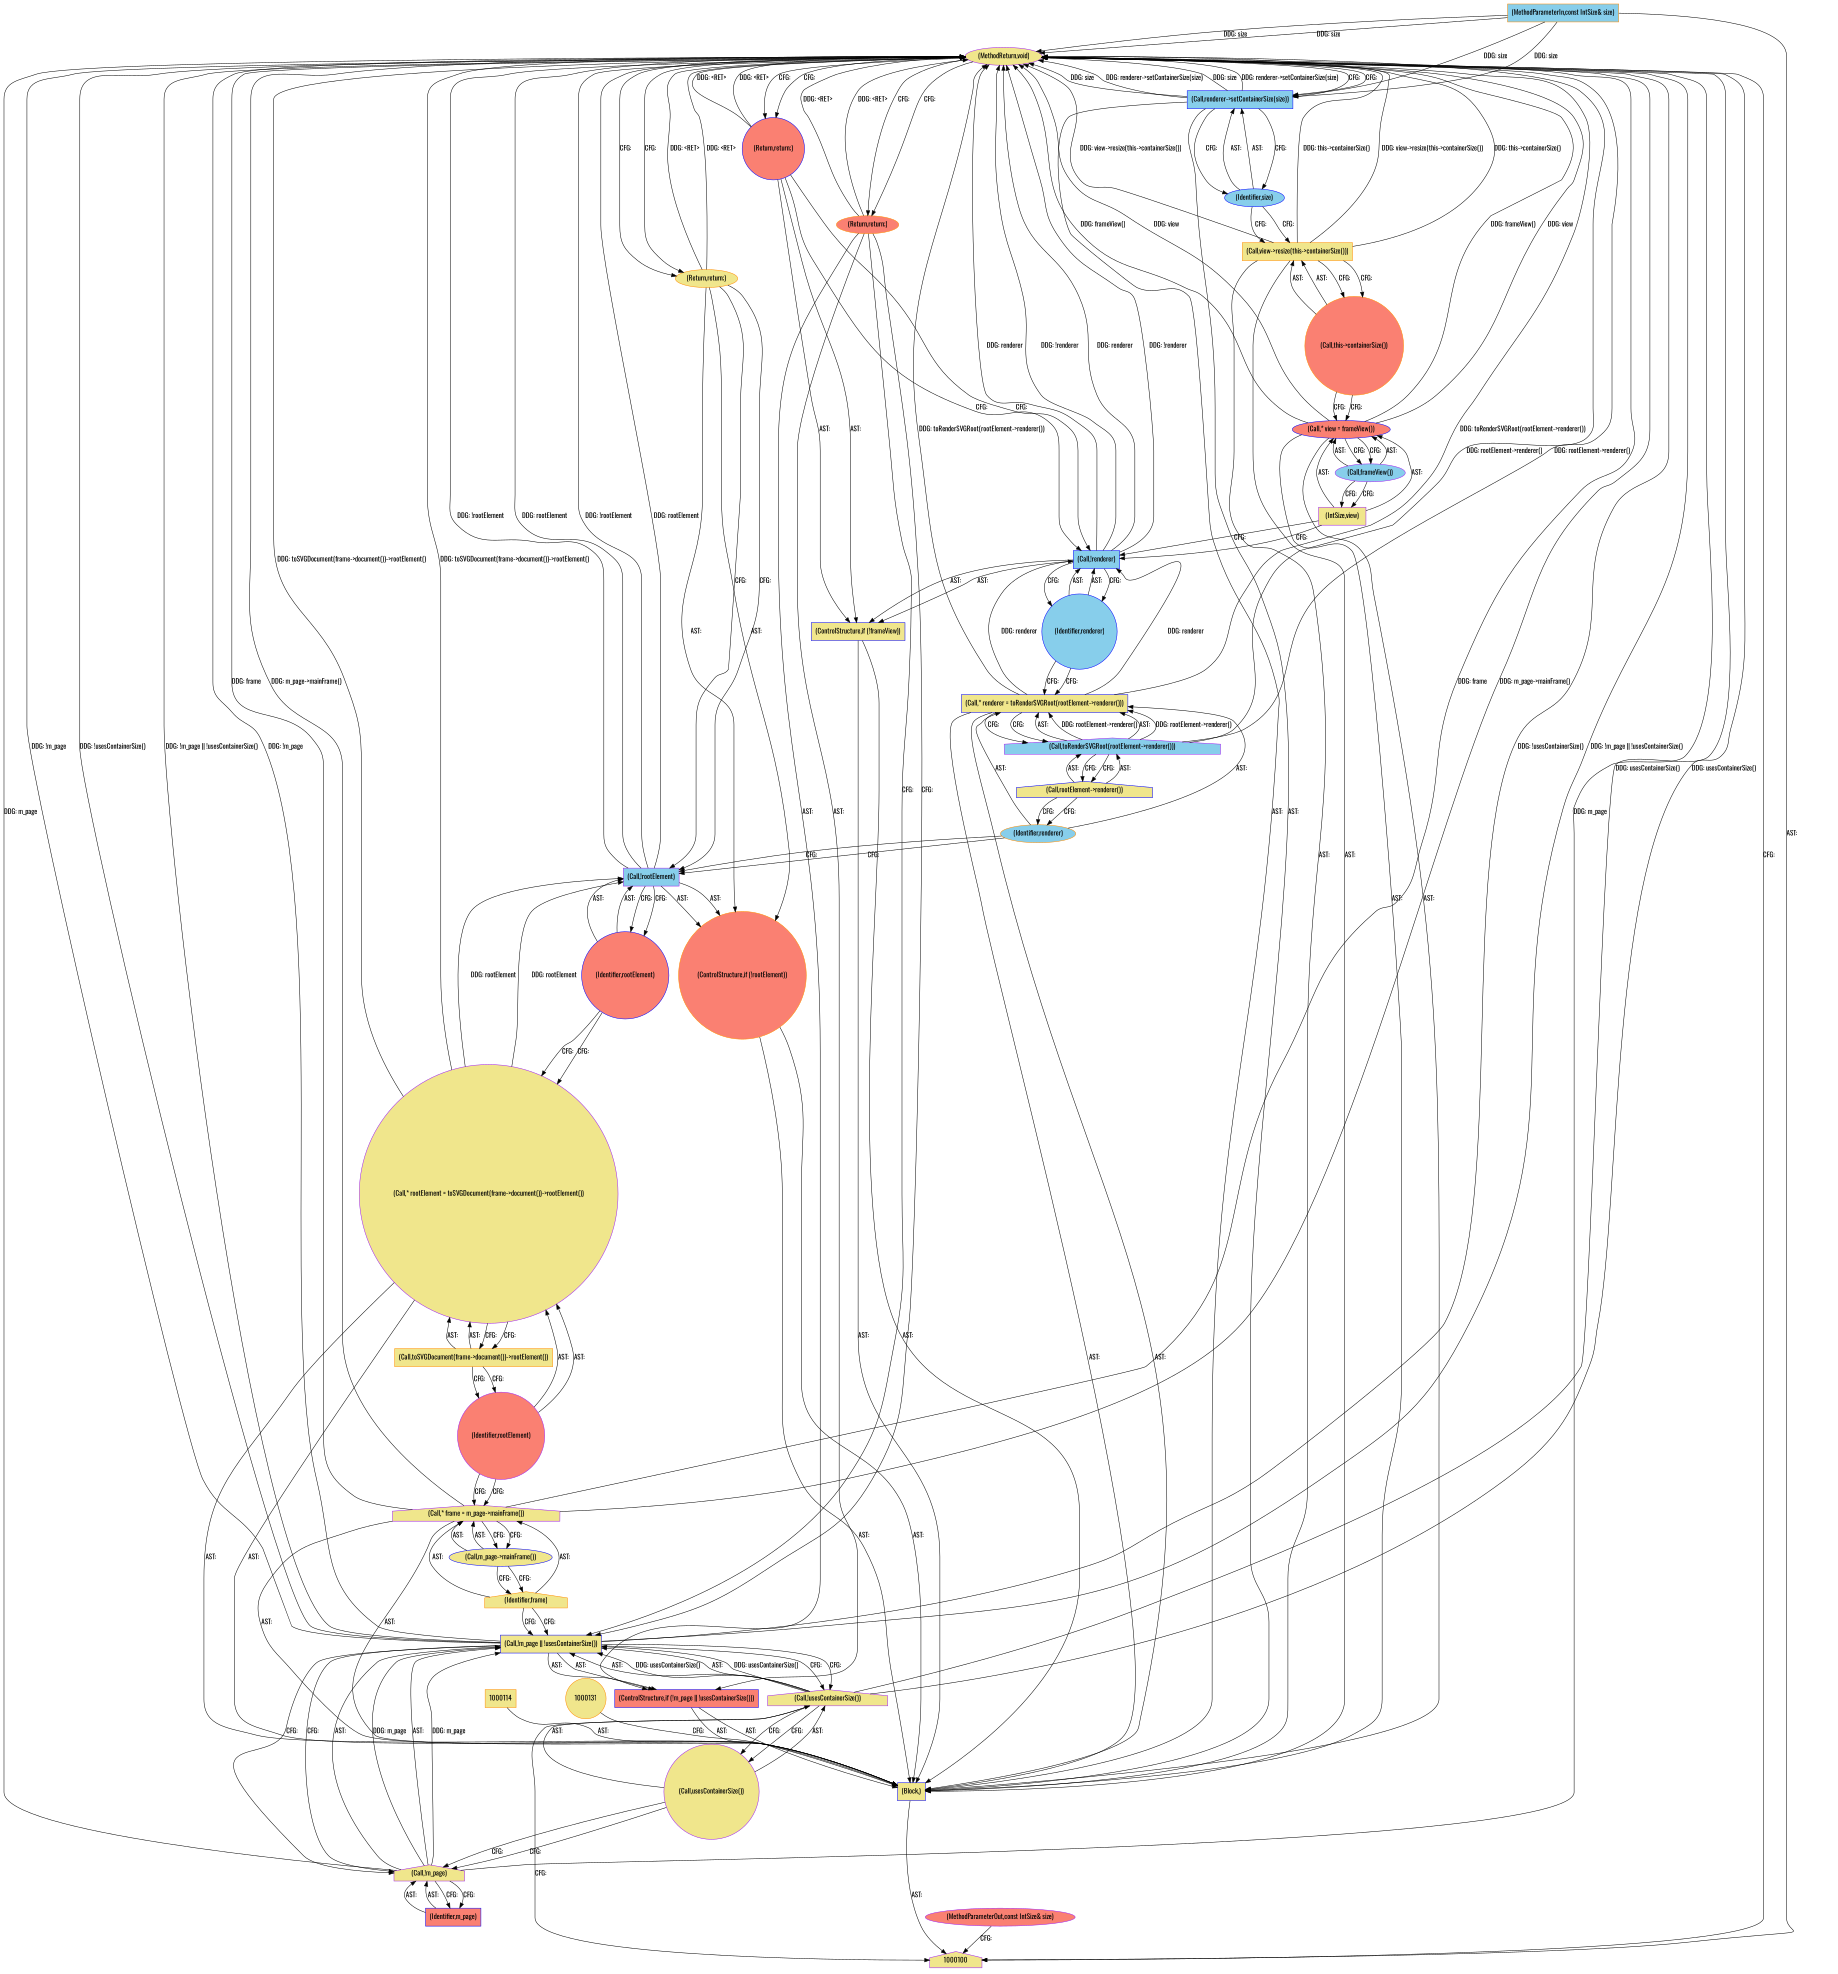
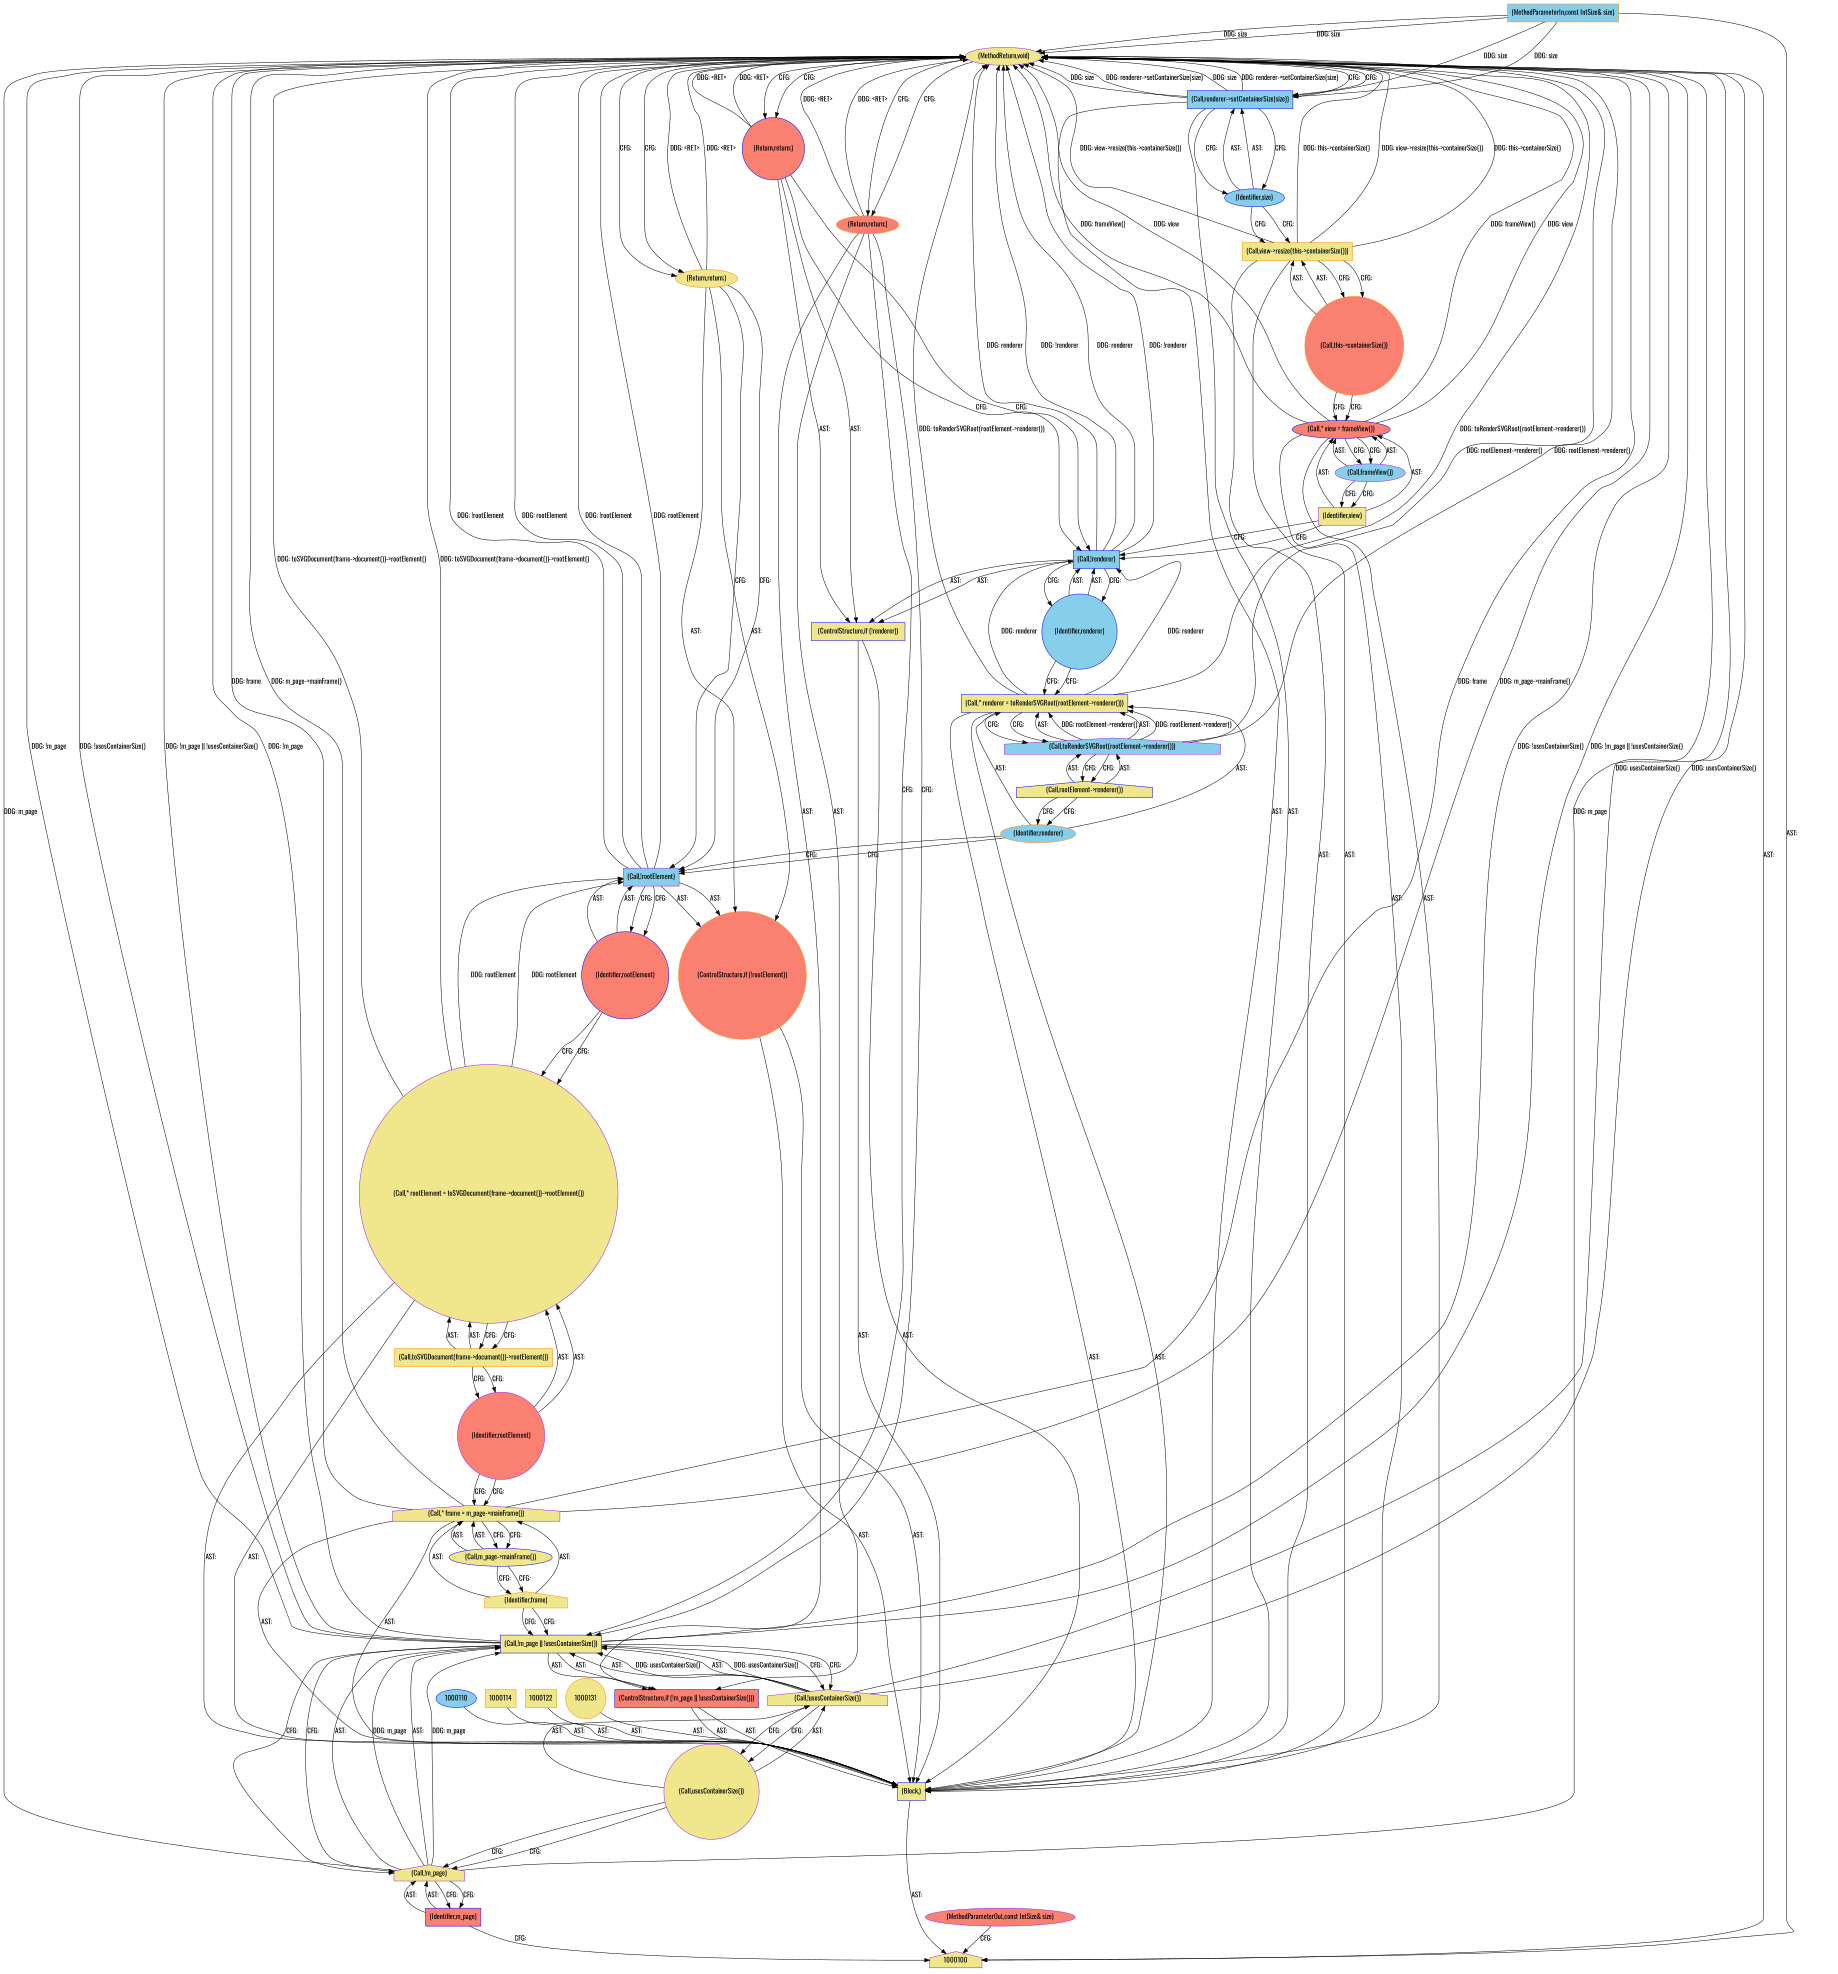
node "(IntSize,view)": label "(IntSize,view)" -> "(Identifier,view)"
node "(ControlStructure,if (!frameView))": label "(ControlStructure,if (!frameView))" -> "(ControlStructure,if (!renderer))"
edge "(MethodReturn,void)" -> "1000100": label "CFG: " -> "AST: "
node "1000110": added
node "1000122": added
edge "1000131" -> "(Block,)": label "CFG: " -> "AST: "
edge "(Call,!usesContainerSize())" -> "1000100": now "(Identifier,m_page)" -> "1000100"
